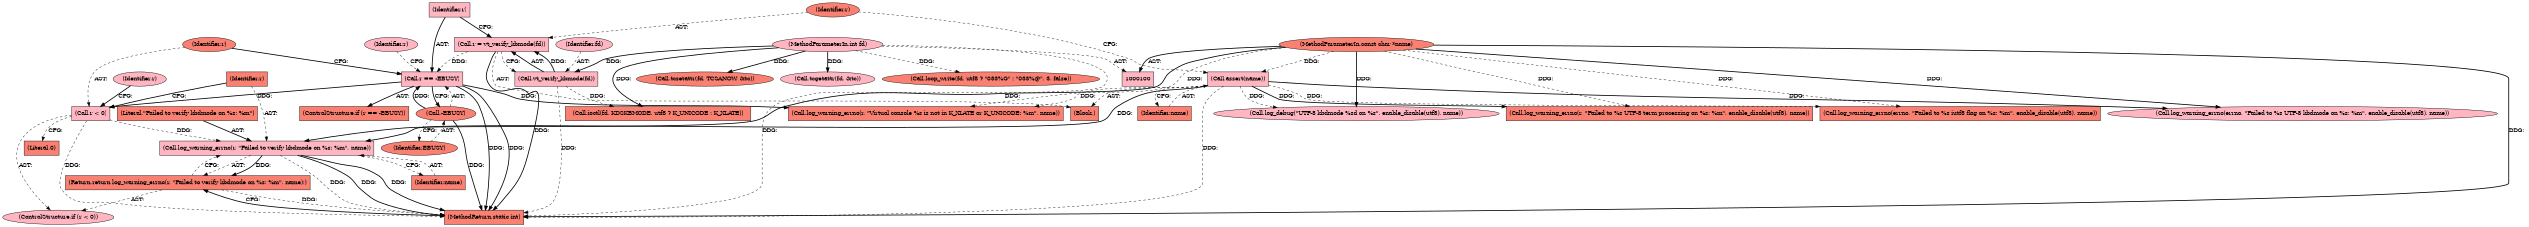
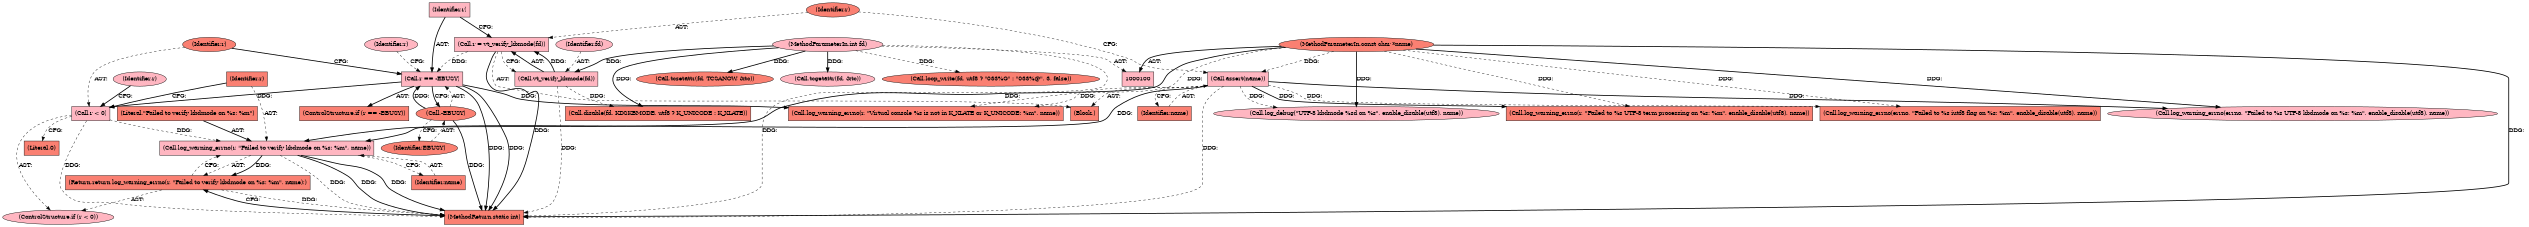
node "(Call,ioctl(fd, KDSKBMODE, utf8 ? K_UNICODE : K_XLATE))": label "(Call,ioctl(fd, KDSKBMODE, utf8 ? K_UNICODE : K_XLATE))" -> "(Call,disable(fd, KDSKBMODE, utf8 ? K_UNICODE : K_XLATE))"
